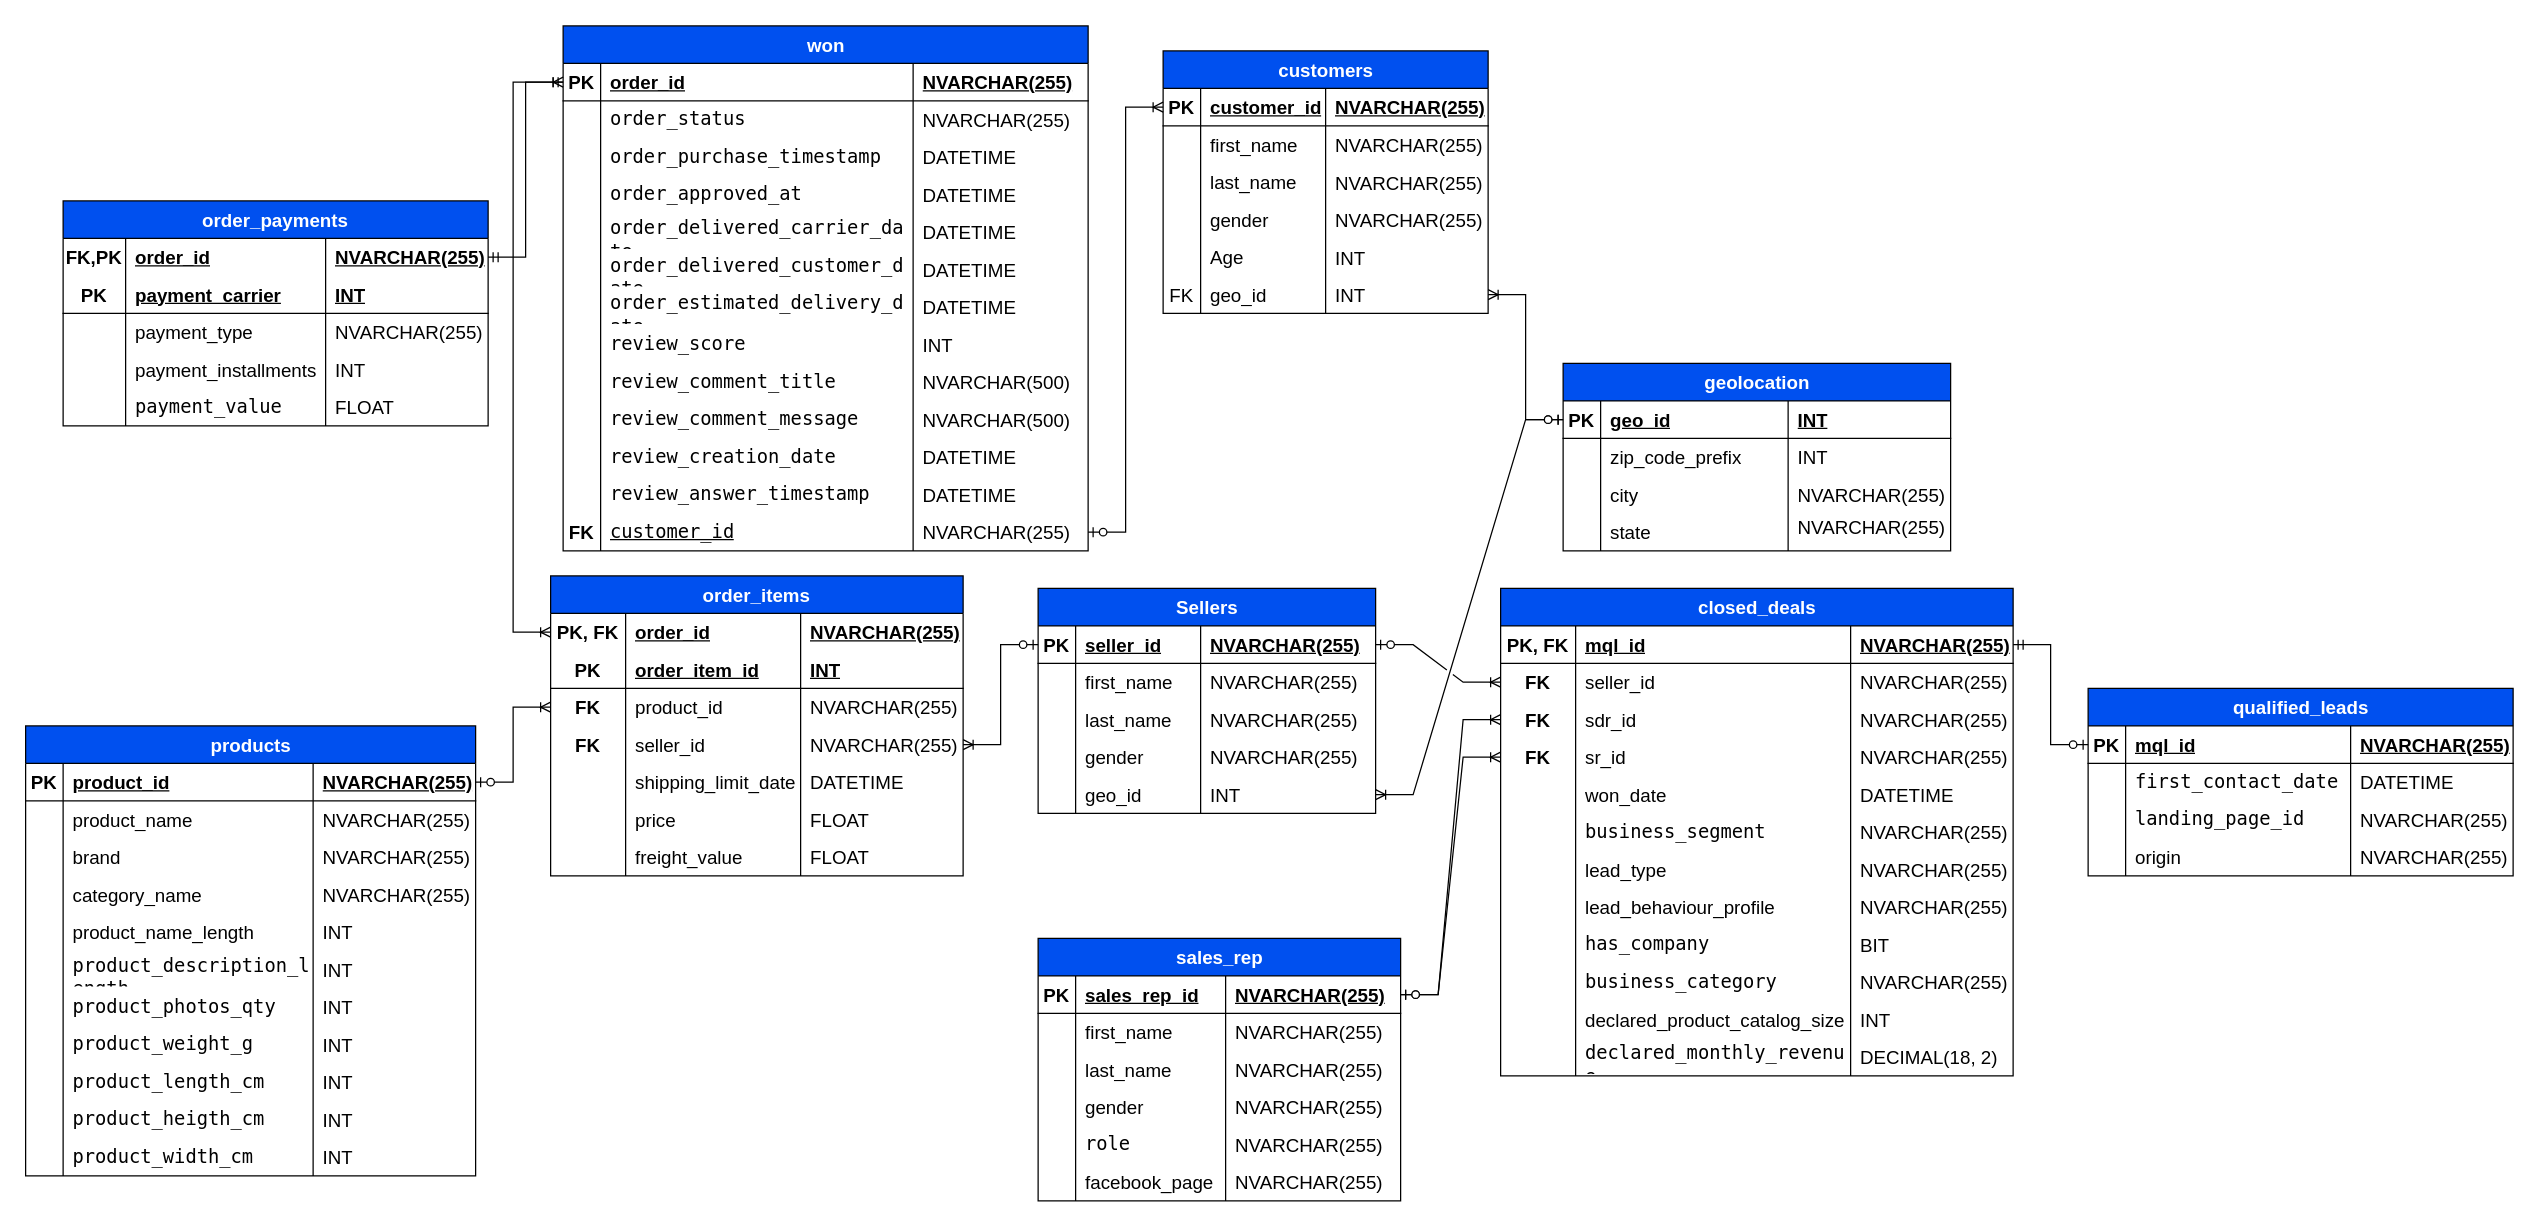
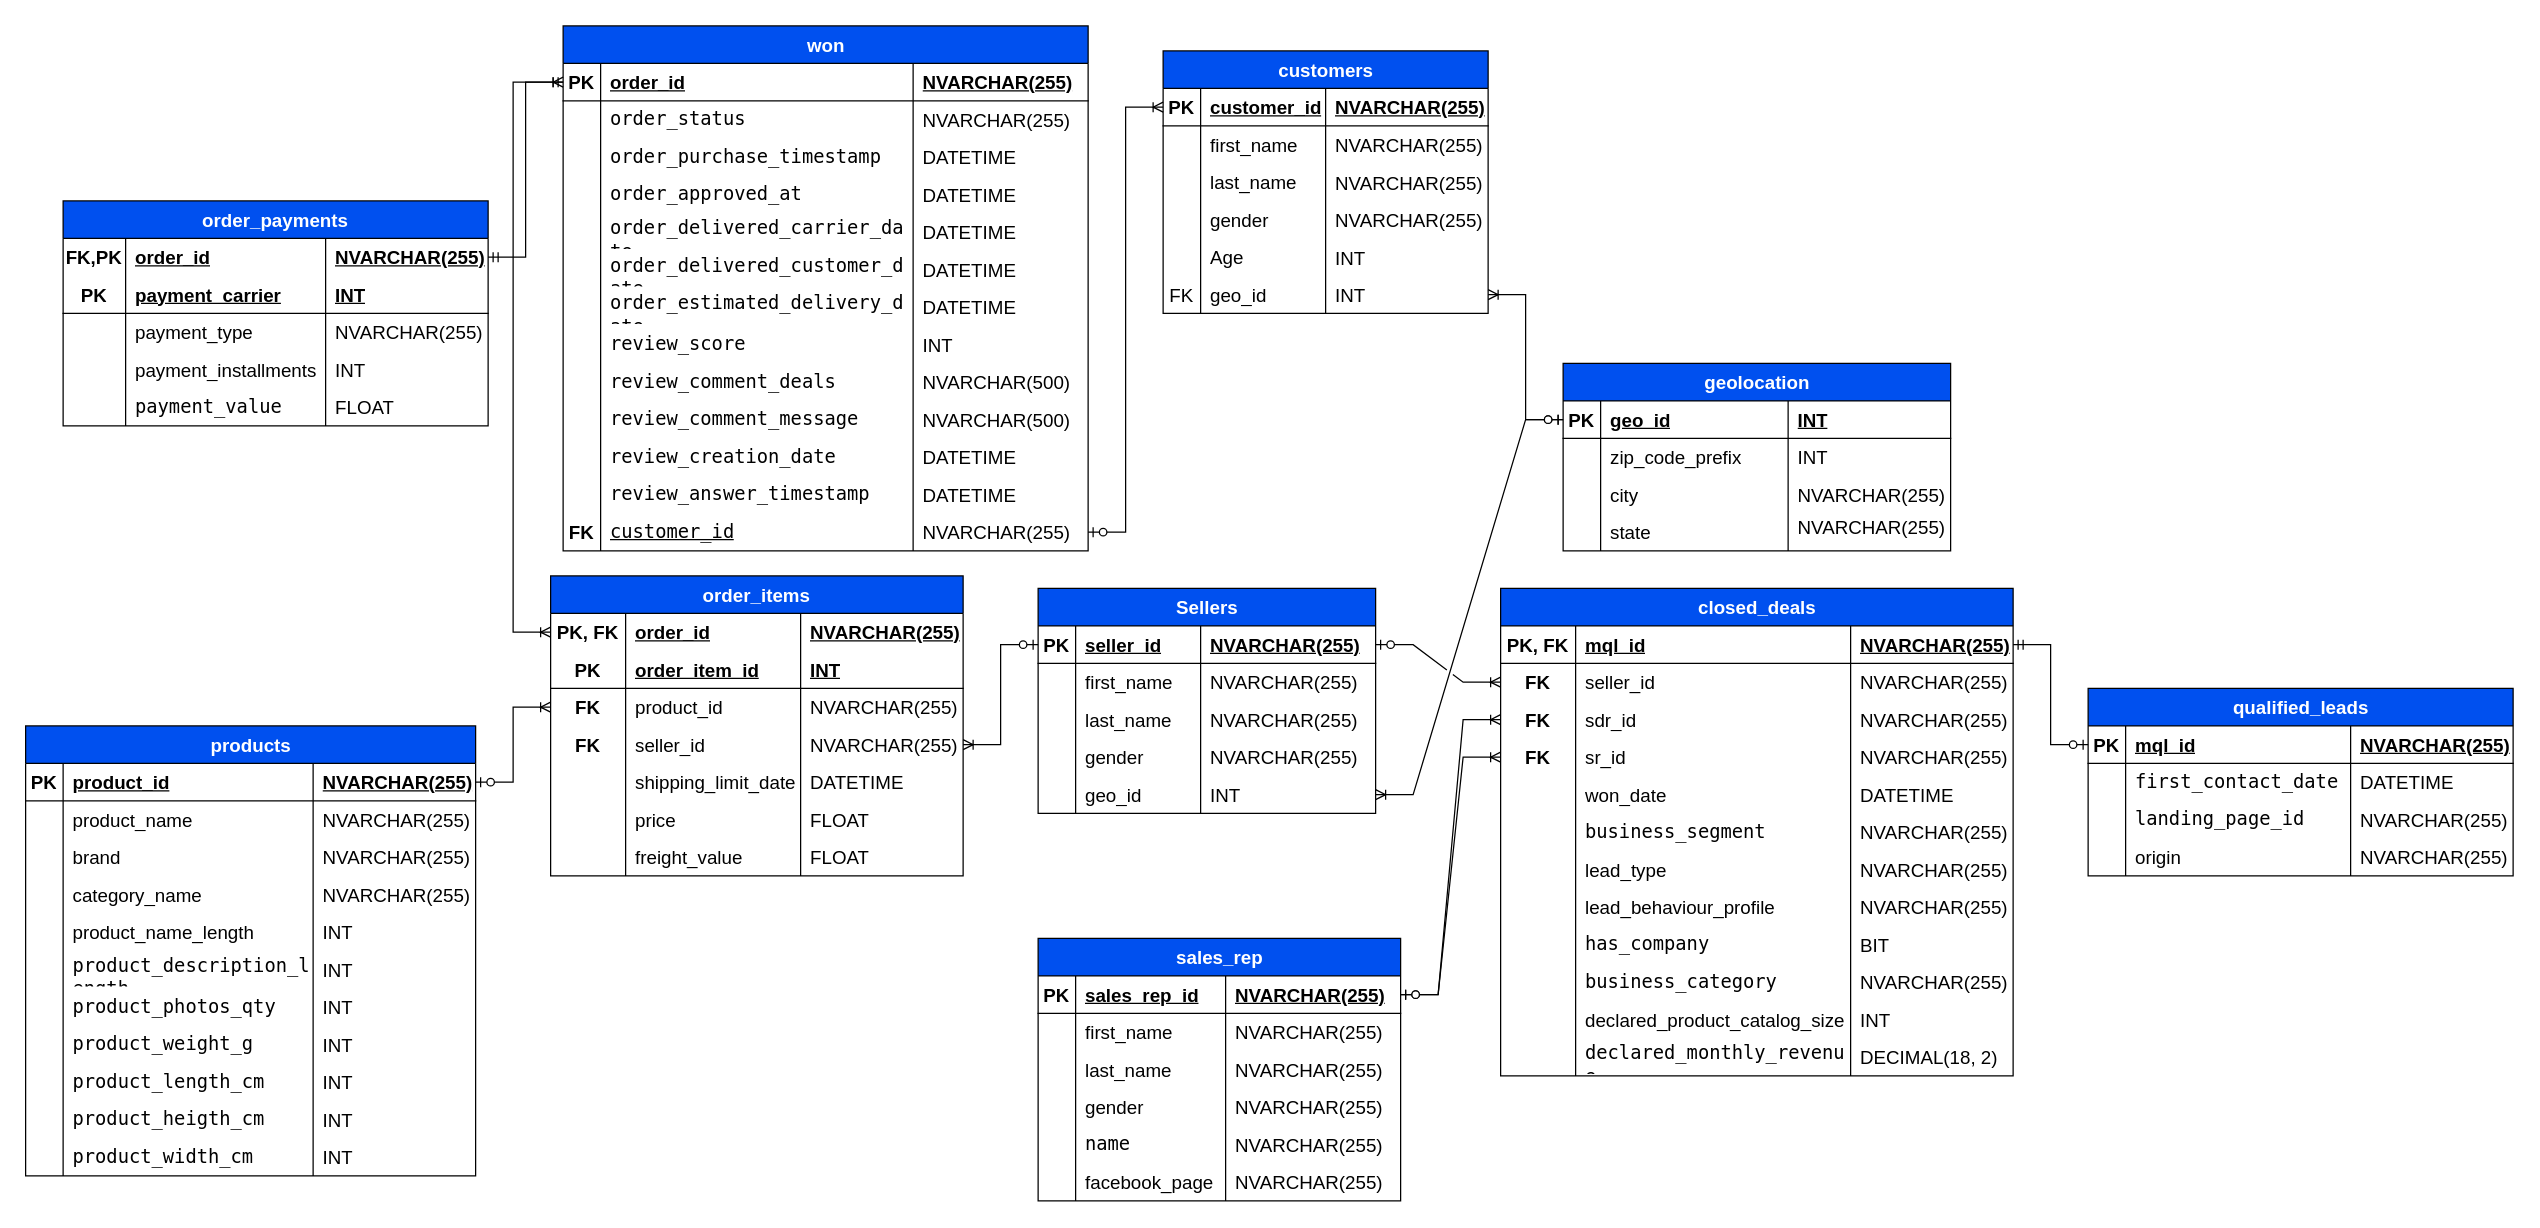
node "review_comment_title": label "review_comment_title" -> "review_comment_deals"
node "role": label "role" -> "name"
